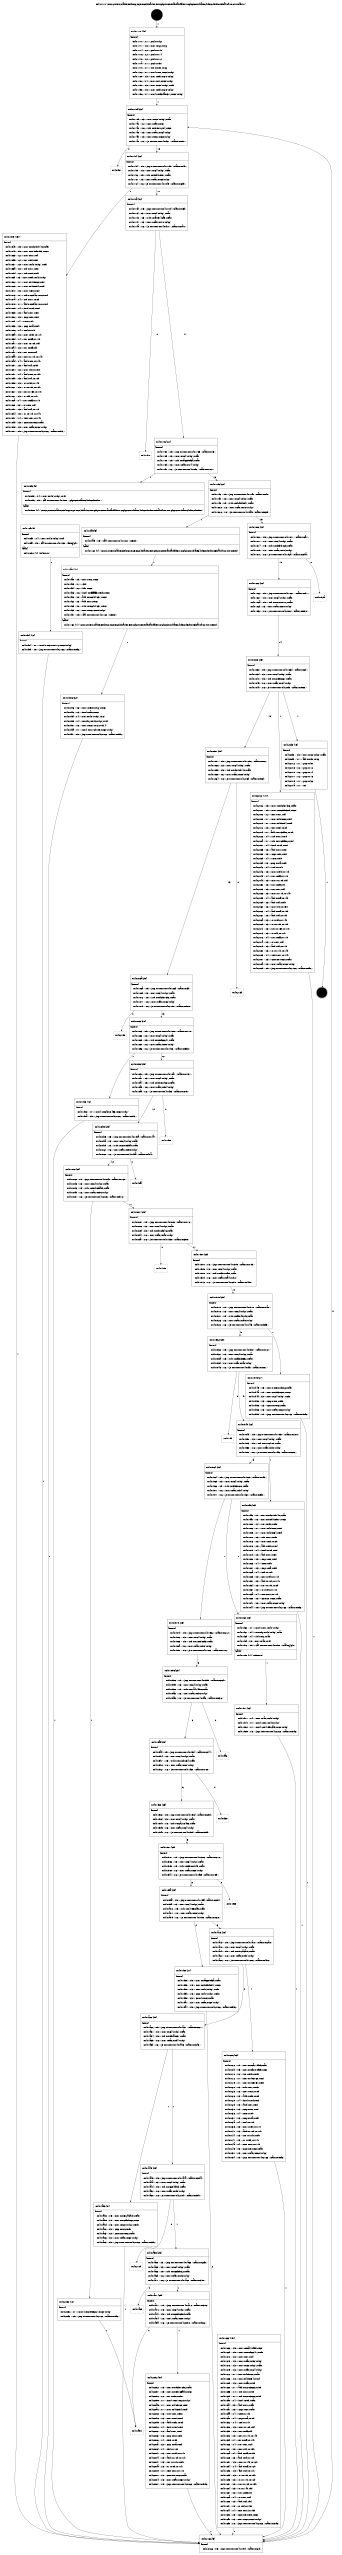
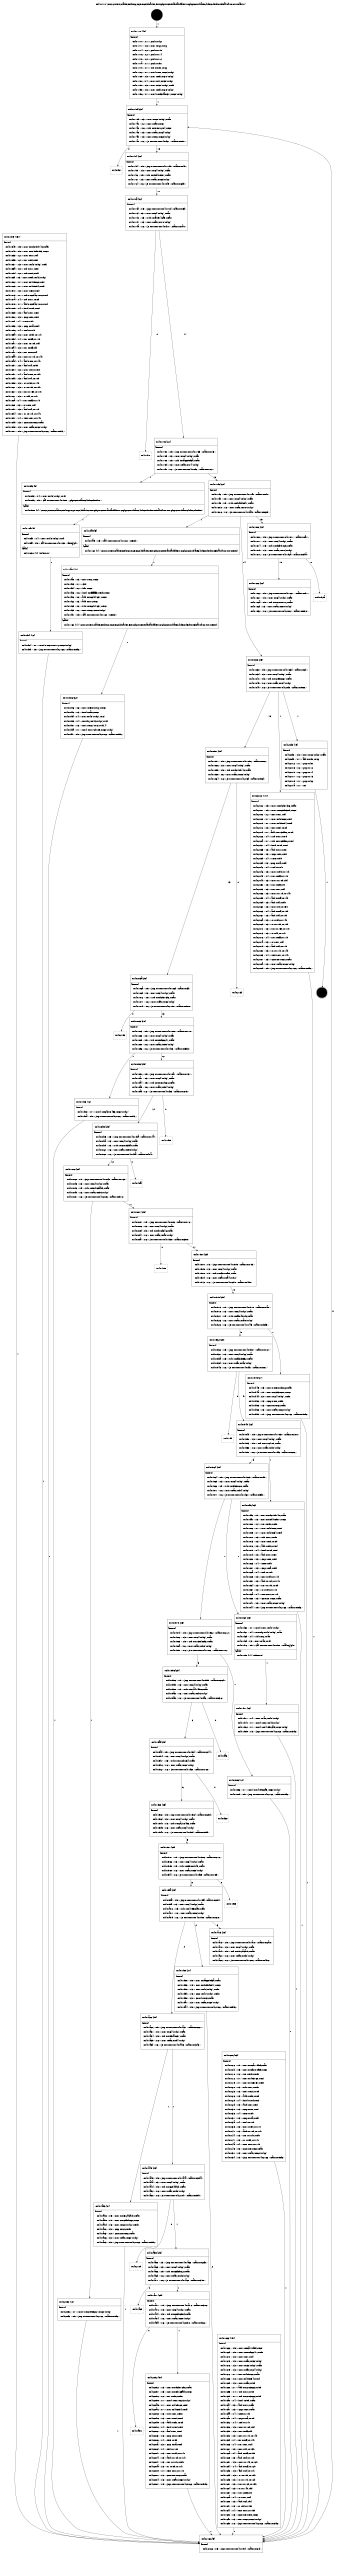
edge "0x4017b4 [22]" -> "0x401e49 [157]": removed, label "1"
edge "0x401ef2 [9]" -> "0x401efb [9]": added, label "1"
edge "0x401822 [22]" -> "0x401838 [25]": now "0x4017f6 [22]" -> "0x401838 [25]"
node "0x401ee6 [12]": added
edge "0x401a13 [25]" -> "0x401a2c [25]": now "0x4019fa [25]" -> "0x401a2c [25]"
edge "0x401a13 [25]" -> "0x401c06 [83]": removed, label "1"
edge "0x4020ec [12]" -> "0x401a90": now "0x4020ec [12]" -> "0x402166 [5]"
